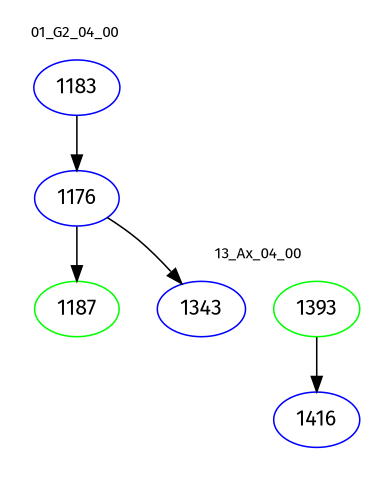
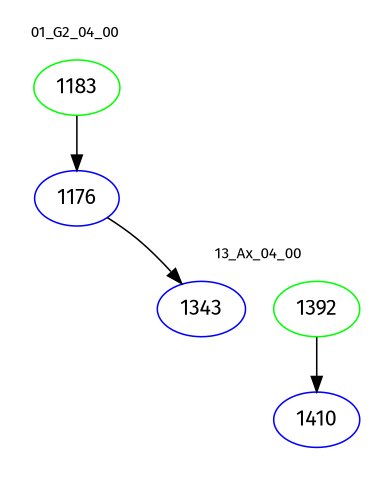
node "1183": color blue -> green
node "1187": removed
node "1393": label "1393" -> "1392"
node "1416": label "1416" -> "1410"
